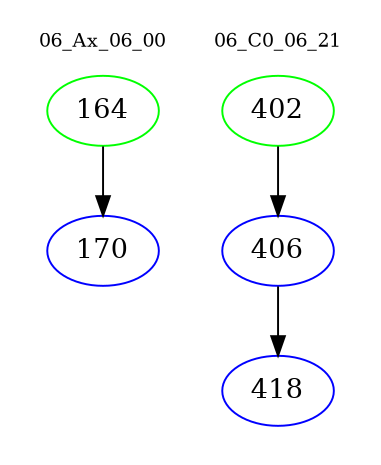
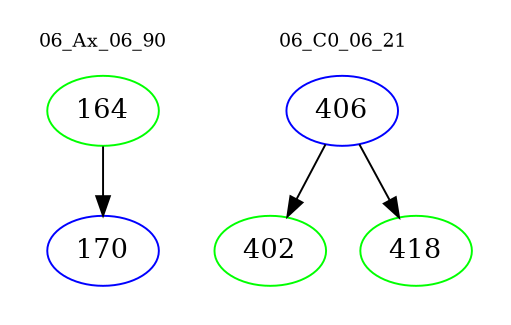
cluster "06_Ax_06_00": label "06_Ax_06_00" -> "06_Ax_06_90"
edge "402" -> "406": reversed
node "418": color blue -> green
